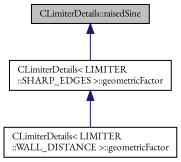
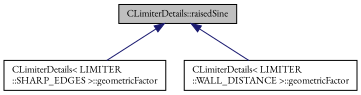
edge "CLimiterDetails< LIMITER ::WALL_DISTANCE >::geometricFactor" -> "CLimiterDetails< LIMITER ::SHARP_EDGES >::geometricFactor": now "CLimiterDetails< LIMITER ::WALL_DISTANCE >::geometricFactor" -> "CLimiterDetails::raisedSine"
